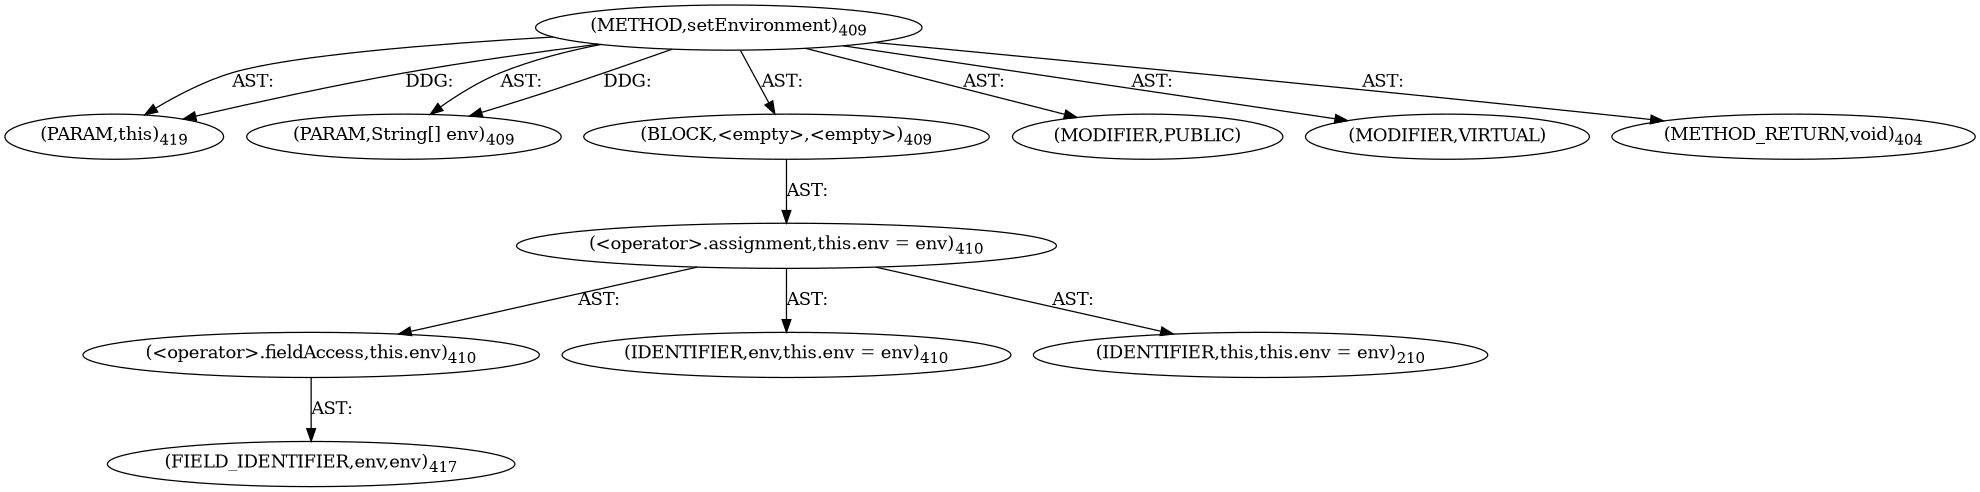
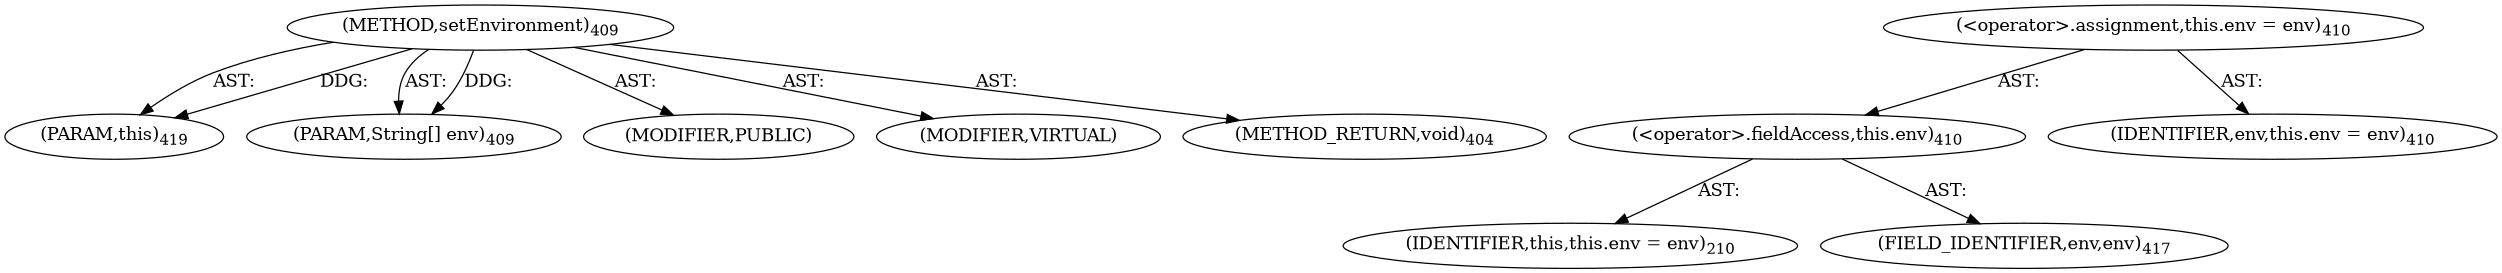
node "(BLOCK,<empty>,<empty>)": removed
edge "(<operator>.assignment,this.env = env)" -> "(IDENTIFIER,this,this.env = env)": now "(<operator>.fieldAccess,this.env)" -> "(IDENTIFIER,this,this.env = env)"
